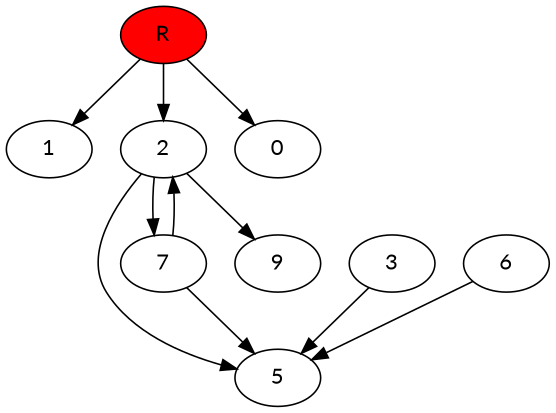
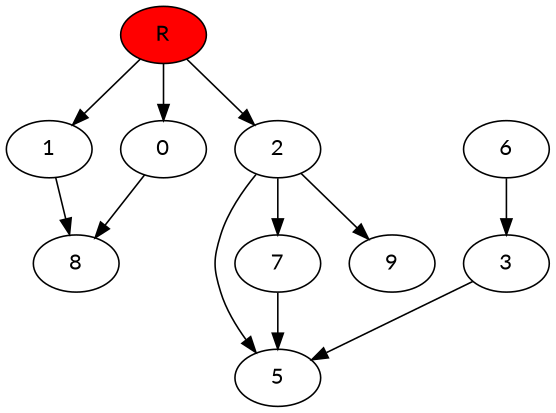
edge "7" -> "2": removed
node "8": added
edge "6" -> "5": now "6" -> "3"
